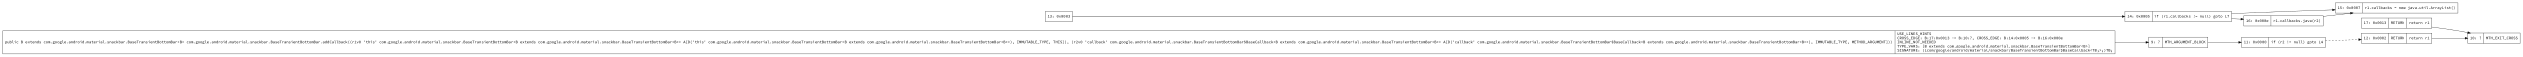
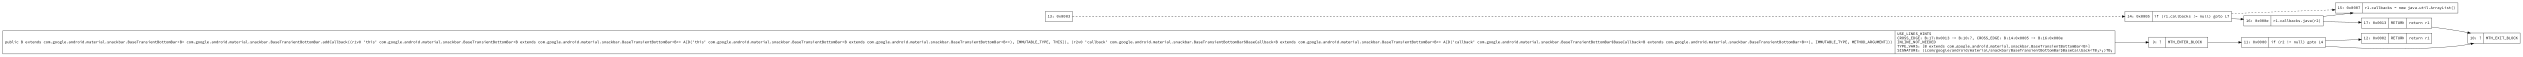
edge "14: 0x0005" -> "15: 0x0007": style solid -> dashed
edge "13: 0x0003" -> "14: 0x0005": style solid -> dashed
edge "16: 0x000e" -> "17: 0x0013": added
edge "12: 0x0002" -> "10: ?": now "11: 0x0000" -> "10: ?"
node "10: ?": text "MTH_EXIT_CROSS" -> "MTH_EXIT_BLOCK"
edge "11: 0x0000" -> "12: 0x0002": style dashed -> solid
node "9: ?": text "MTH_ARGUMENT_BLOCK" -> "MTH_ENTER_BLOCK"
